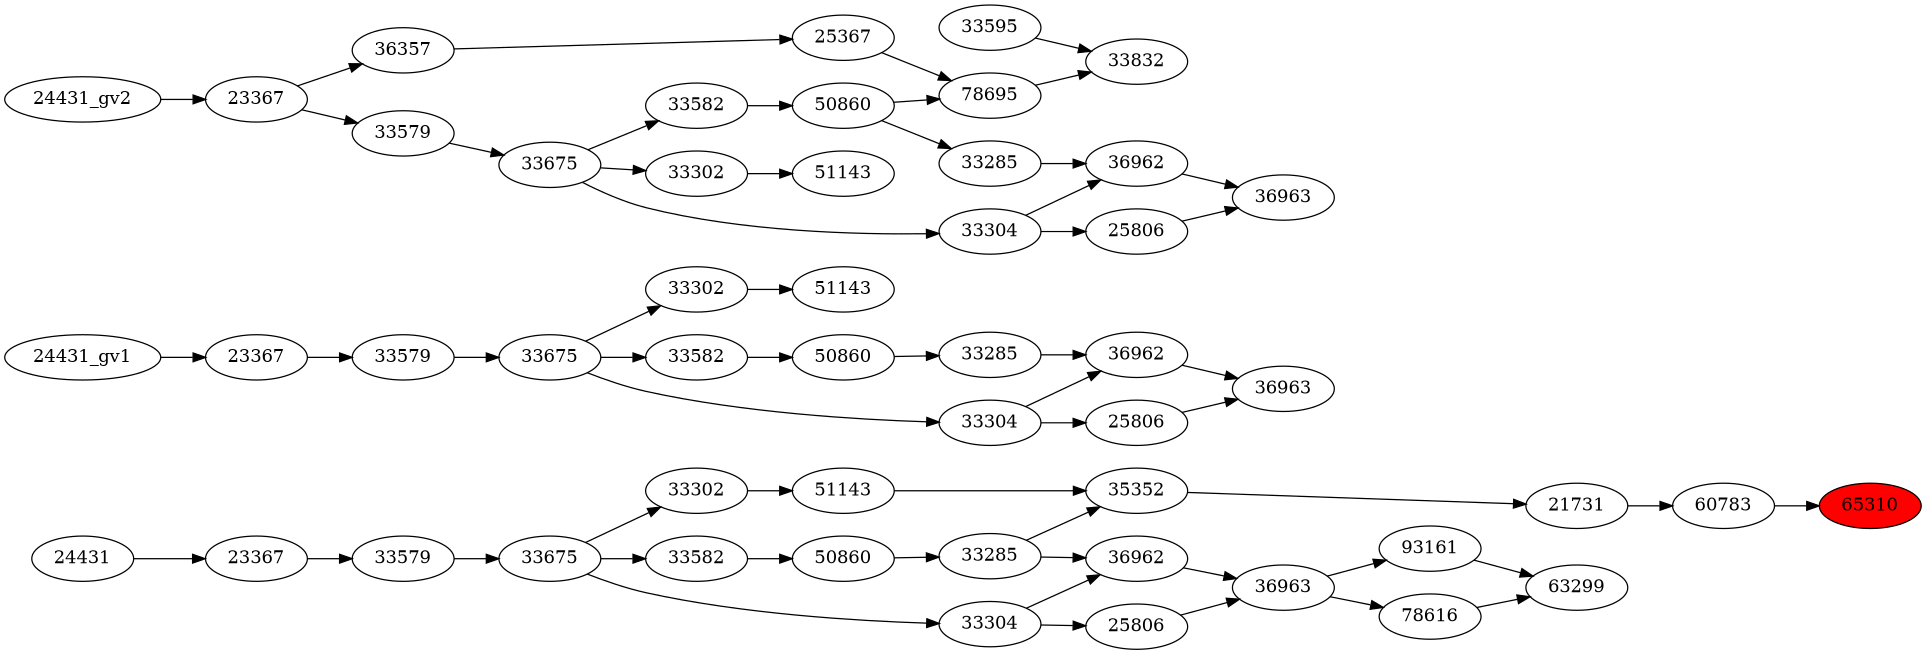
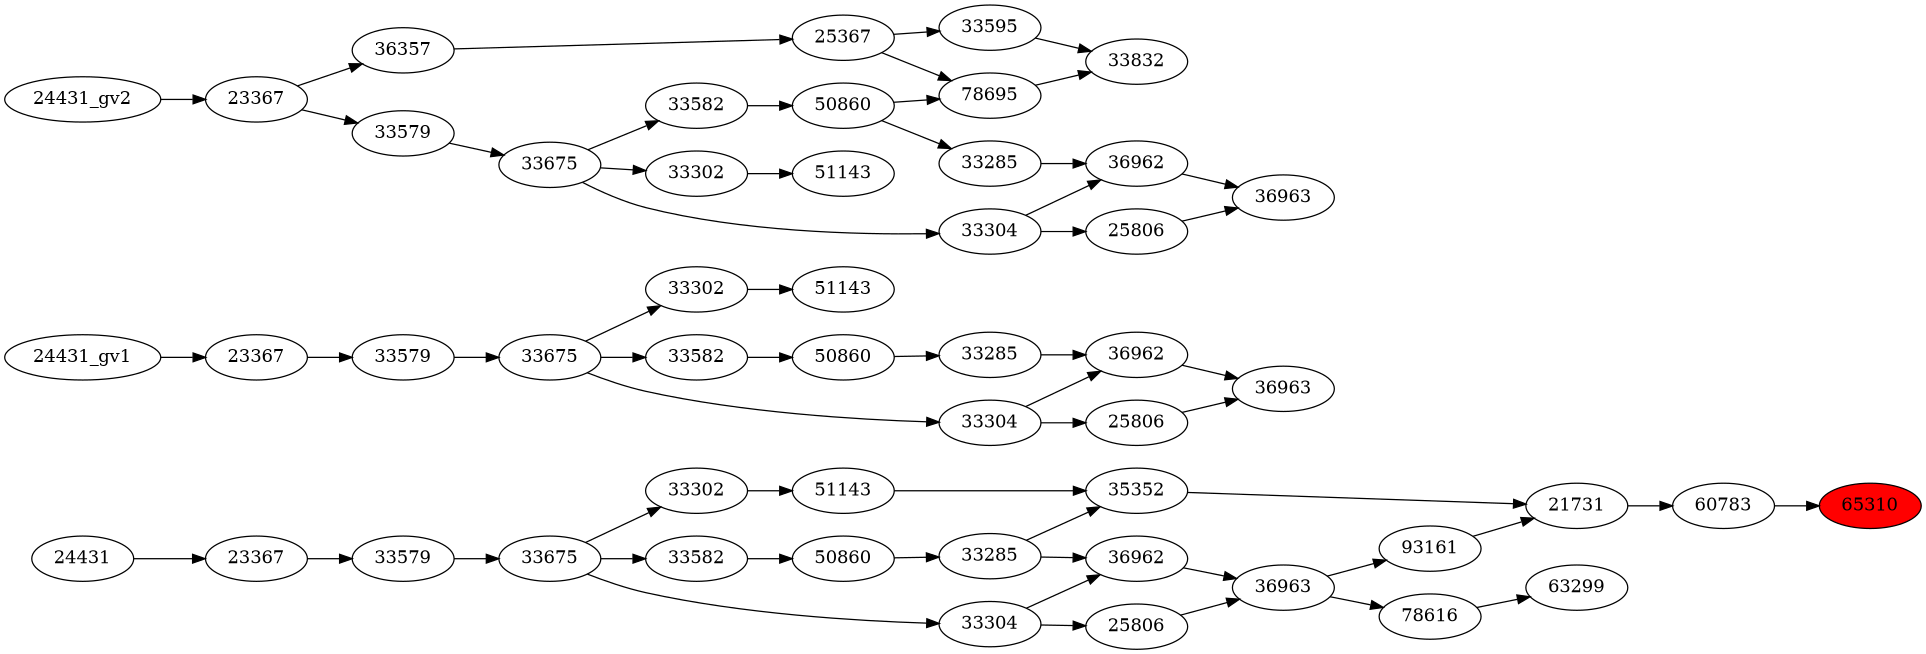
edge "25367" -> "33595": added
edge "93161" -> "63299": now "93161" -> "21731"
